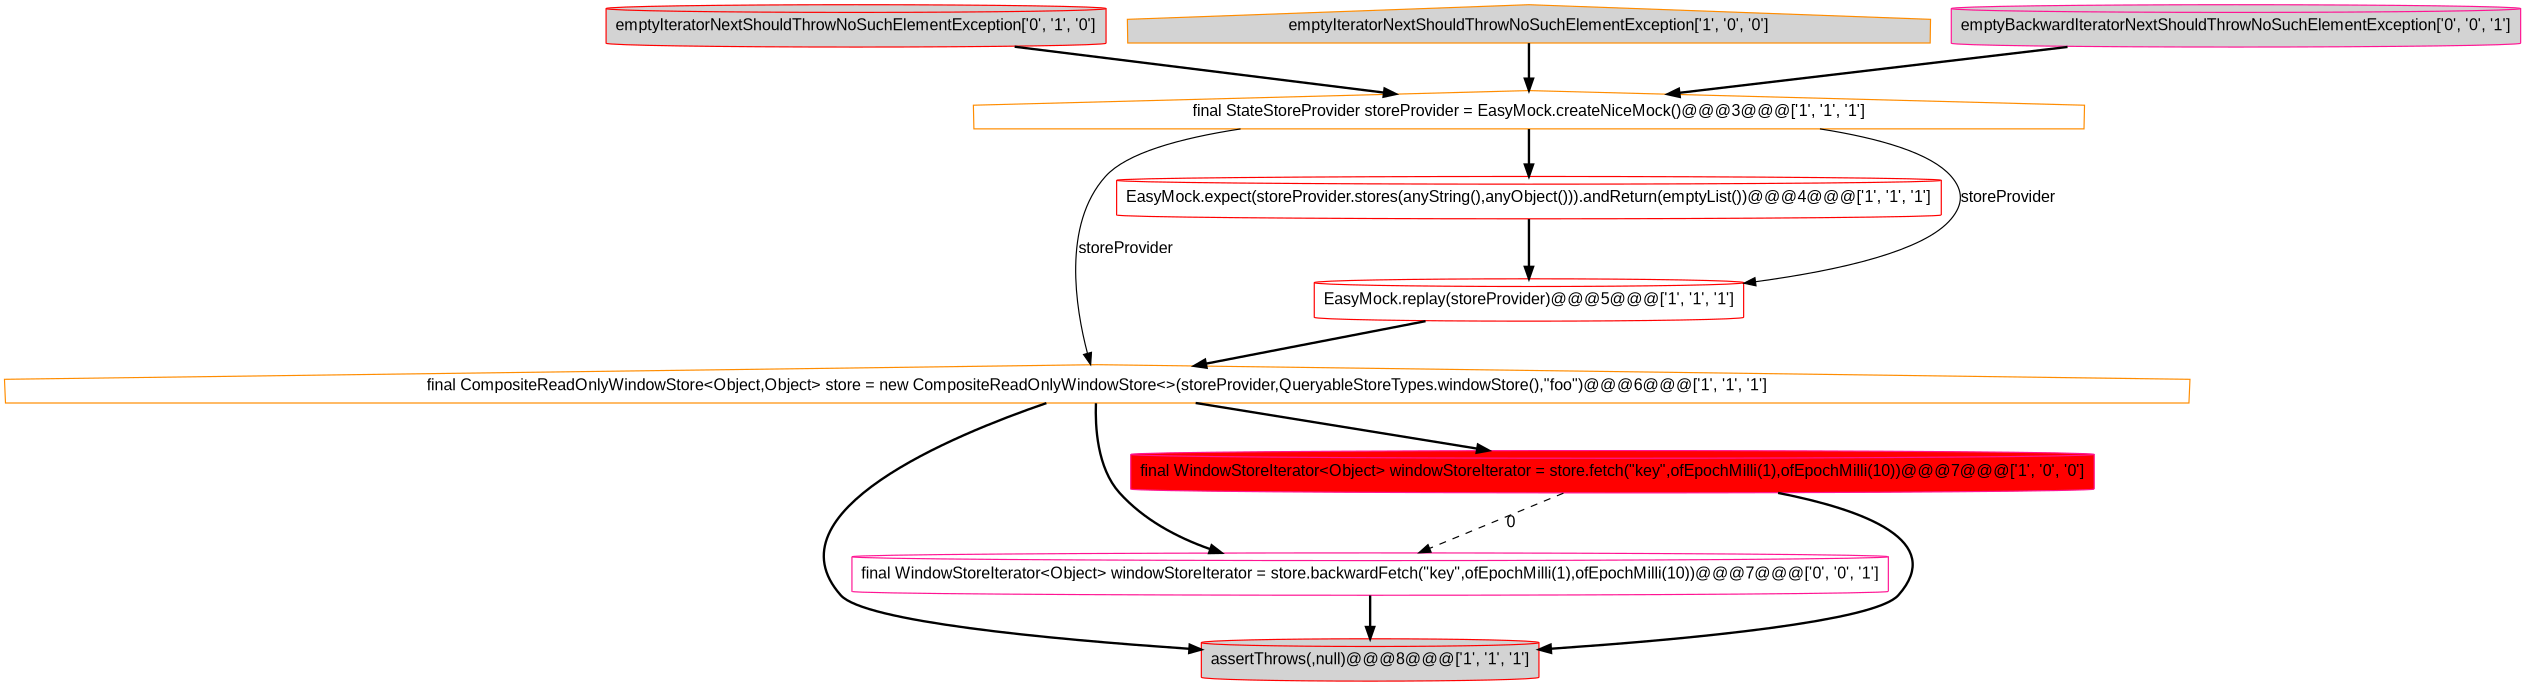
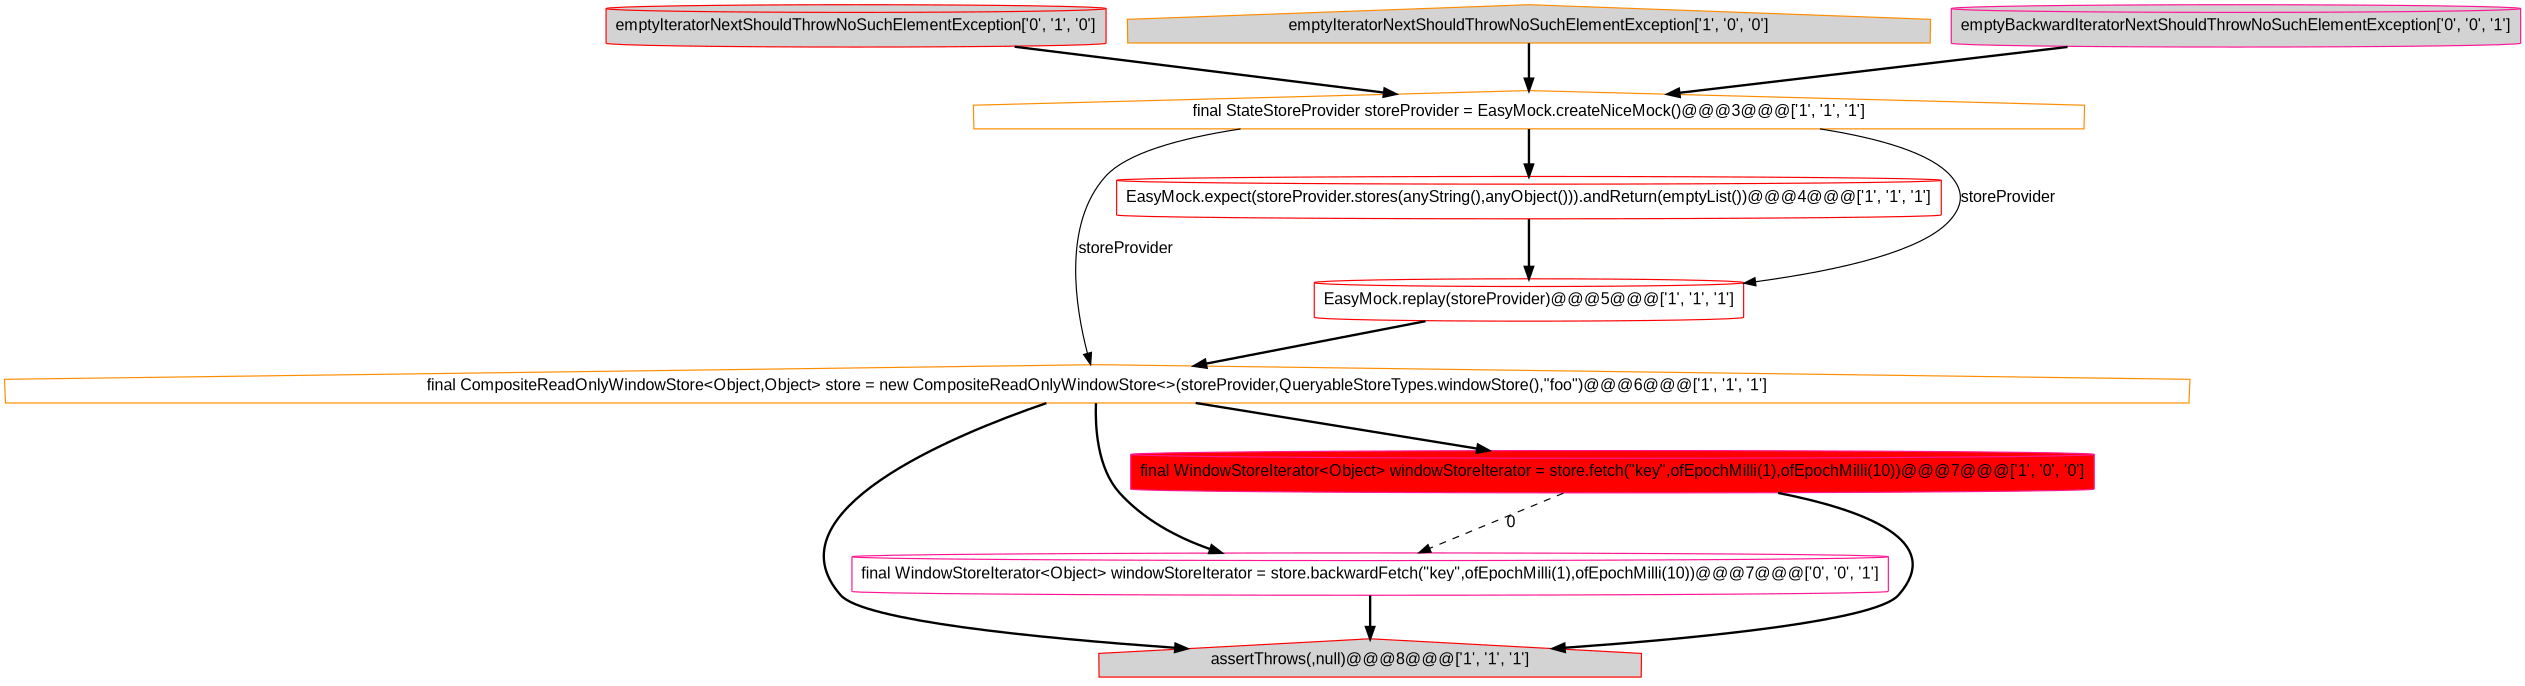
node "assertThrows(,null)@@@8@@@['1', '1', '1']": shape cylinder -> house
